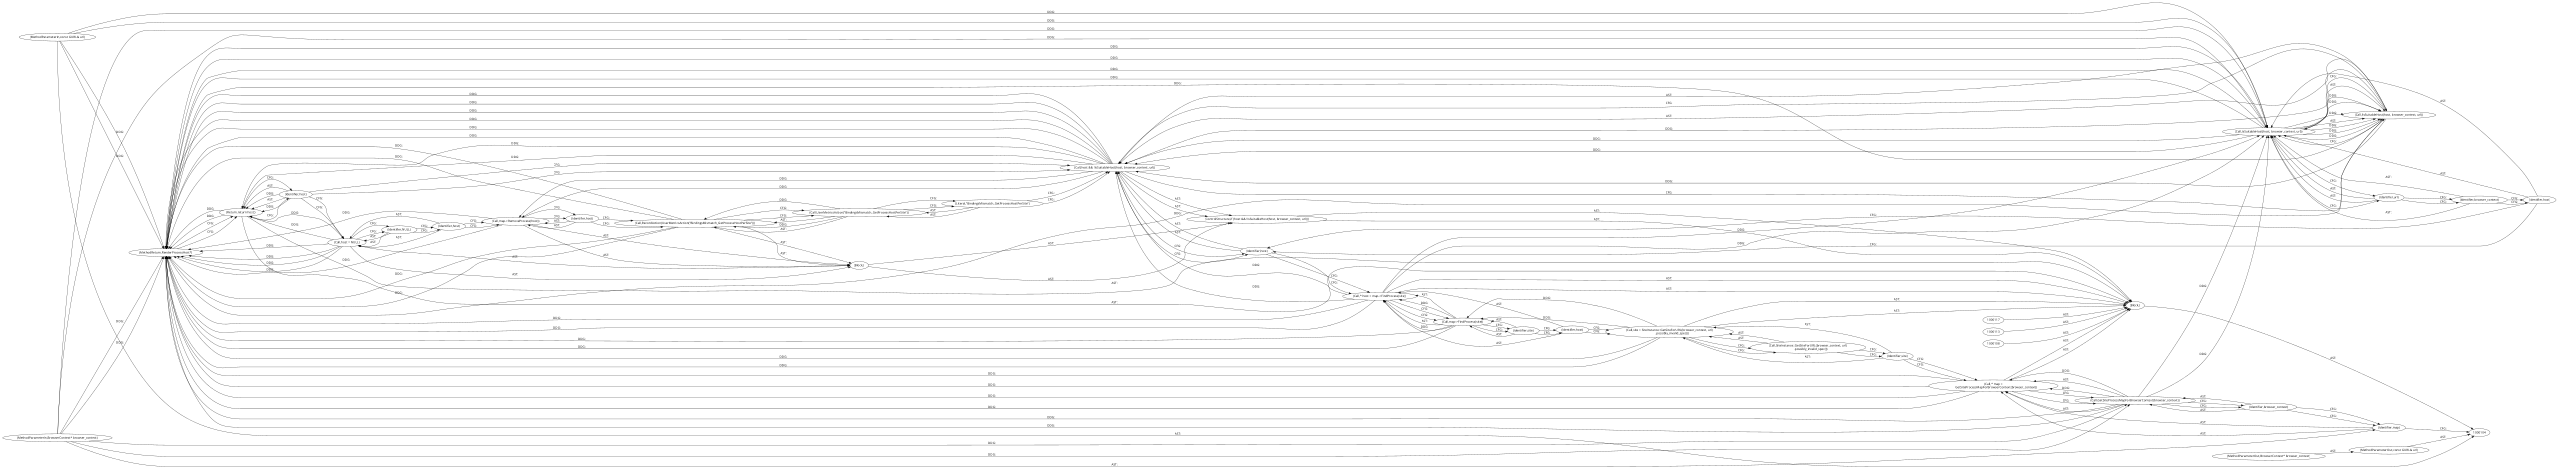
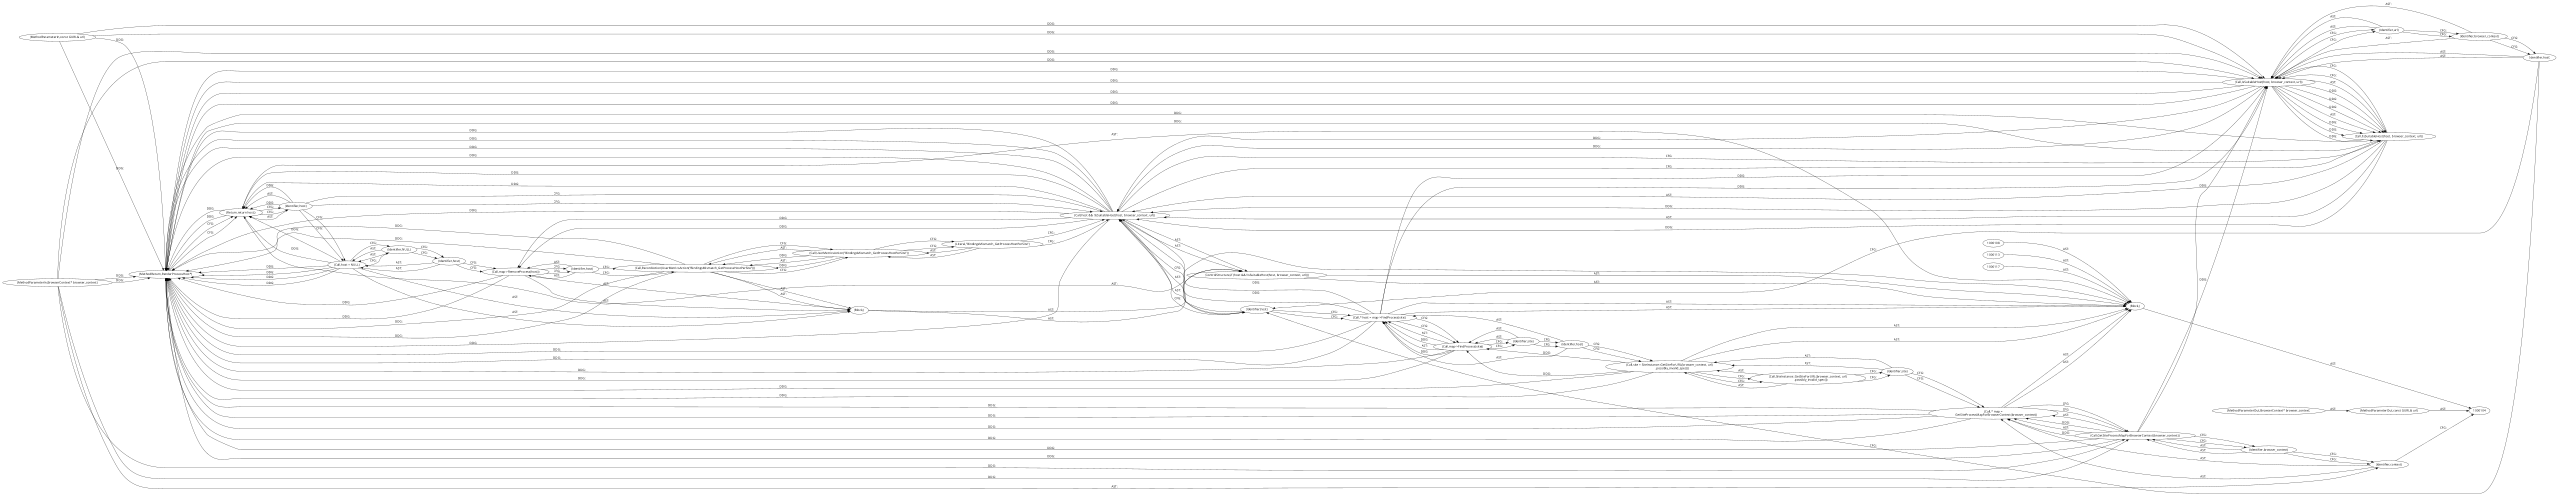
node "(Identifier,map)": label "(Identifier,map)" -> "(Identifier,context)"
edge "(MethodParameterIn,const GURL& url)" -> "1000104": removed, label "AST:"
